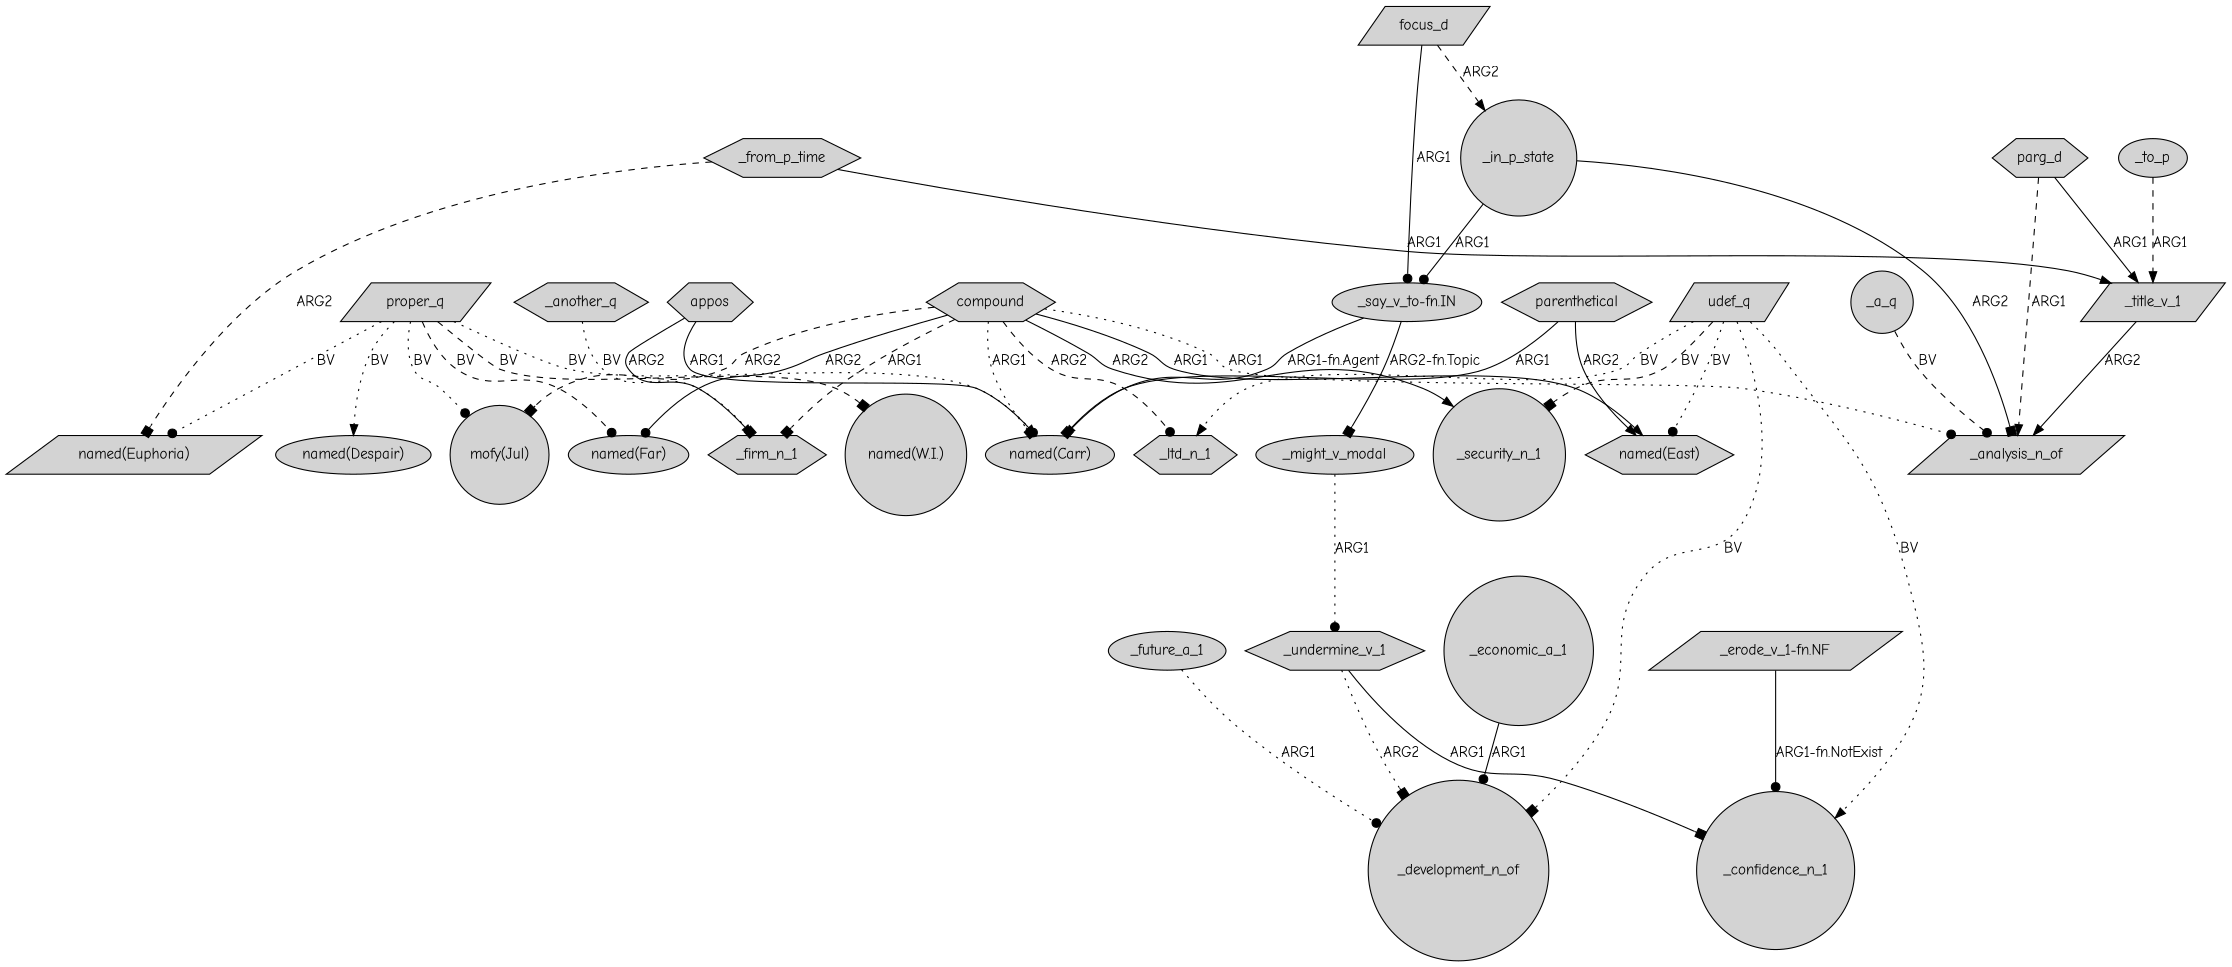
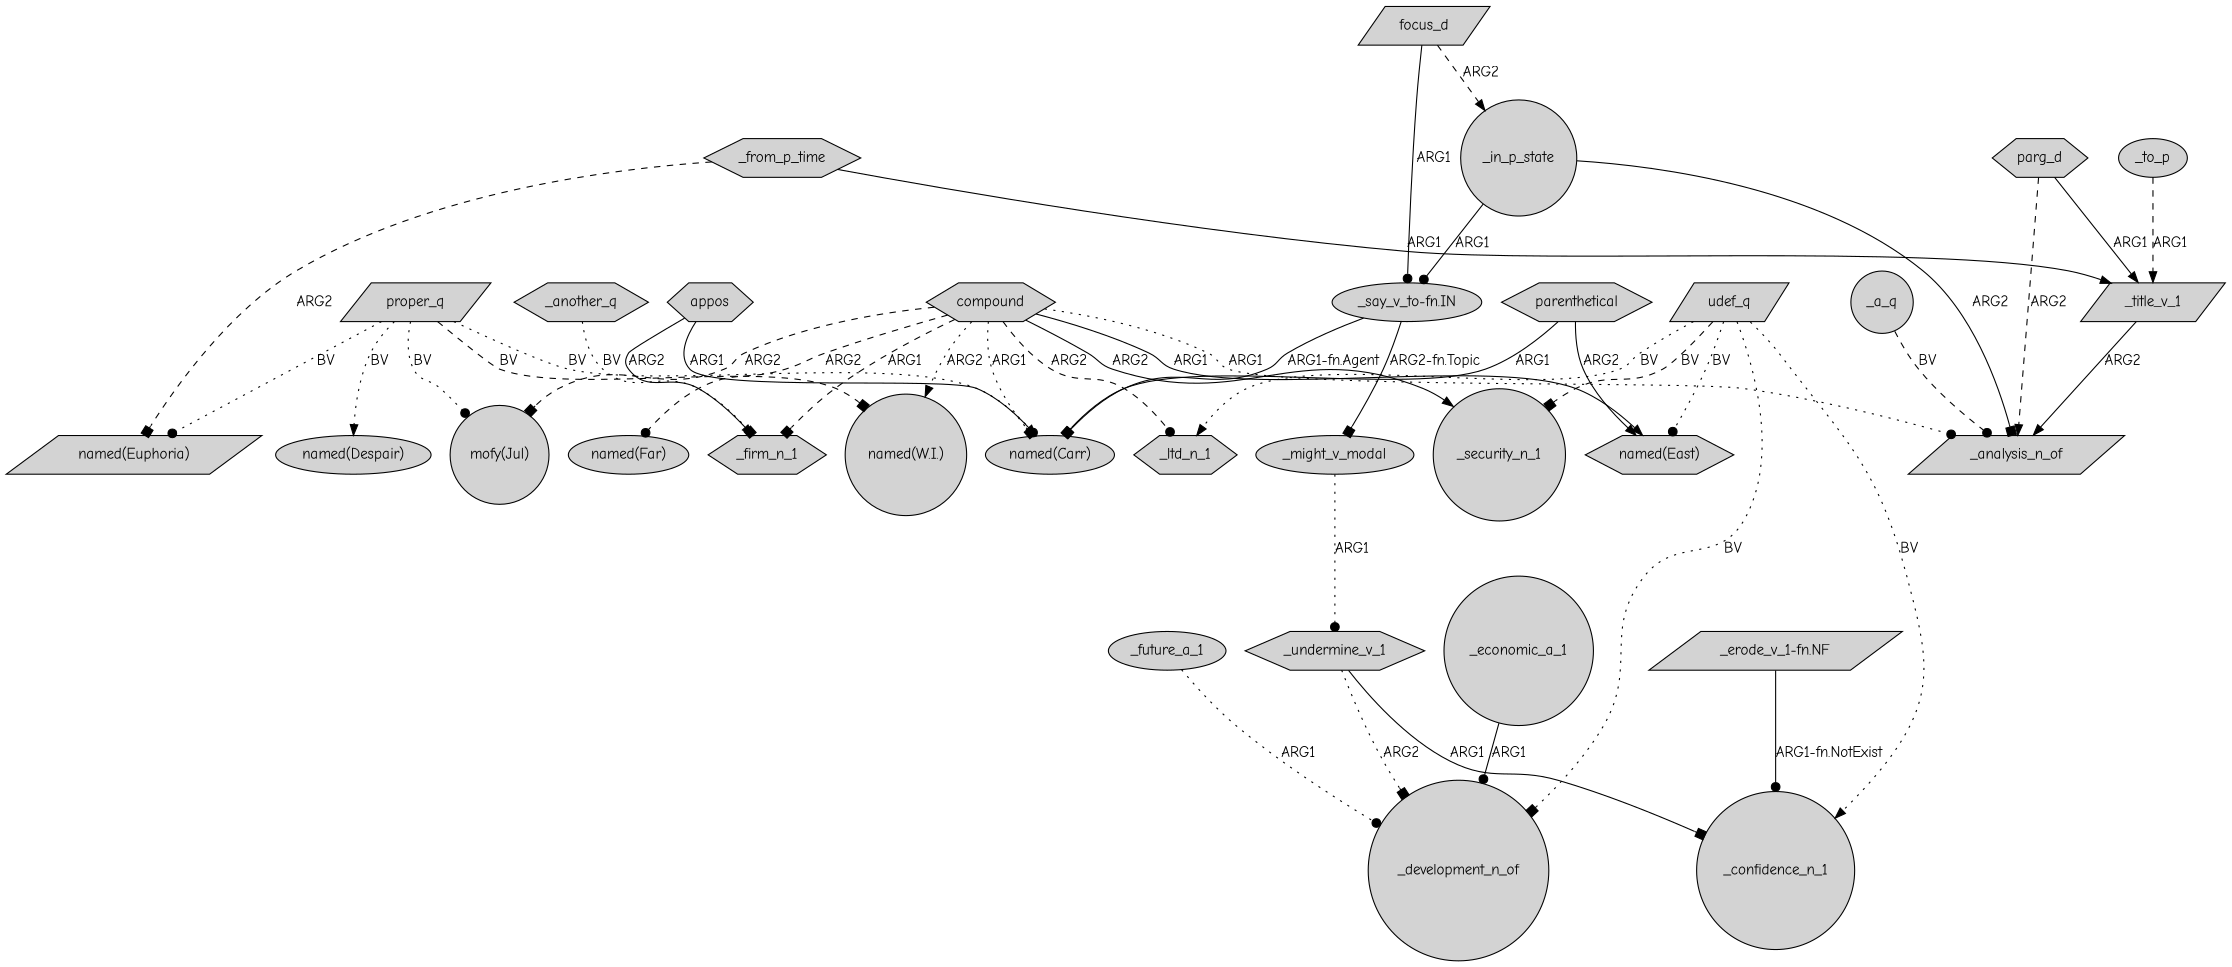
edge "parg_d" -> "_analysis_n_of": label "ARG1" -> "ARG2"
edge "compound" -> "named(W.I.)": added, label "ARG2"
edge "compound" -> "named(Far)": style solid -> dashed
edge "_say_v_to-fn.IN" -> "named(Carr)": arrowhead normal -> box
edge "proper_q" -> "named(Far)": removed, label "BV"
